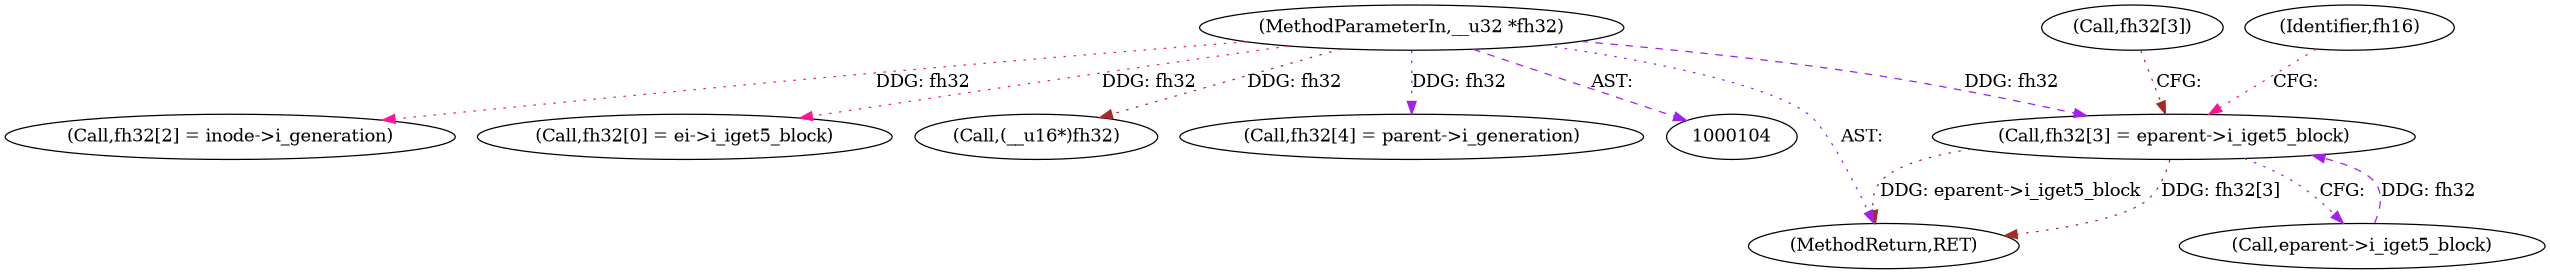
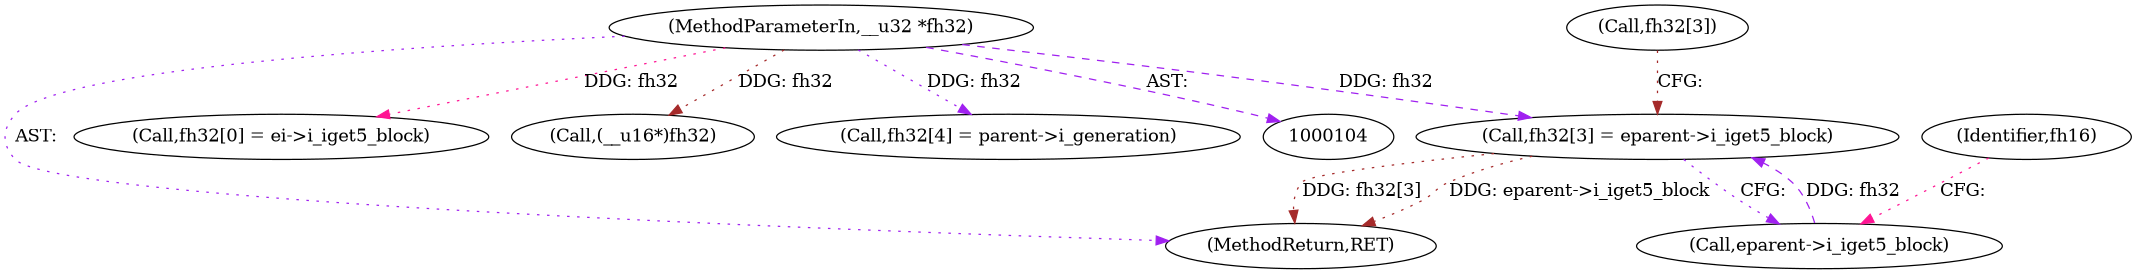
edge "(Identifier,fh16)" -> "(Call,fh32[3] = eparent->i_iget5_block)": now "(Identifier,fh16)" -> "(Call,eparent->i_iget5_block)"
node "(Call,fh32[2] = inode->i_generation)": removed
